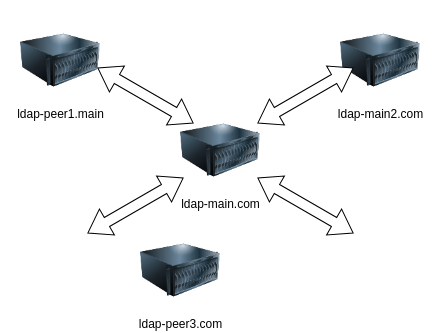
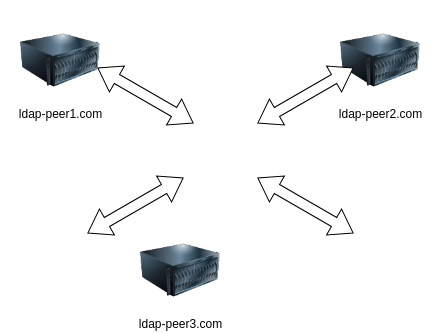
node "ldap-peer1.main": label "ldap-peer1.main" -> "ldap-peer1.com"
node "ldap-main2.com": label "ldap-main2.com" -> "ldap-peer2.com"
node "ldap-main.com": removed
